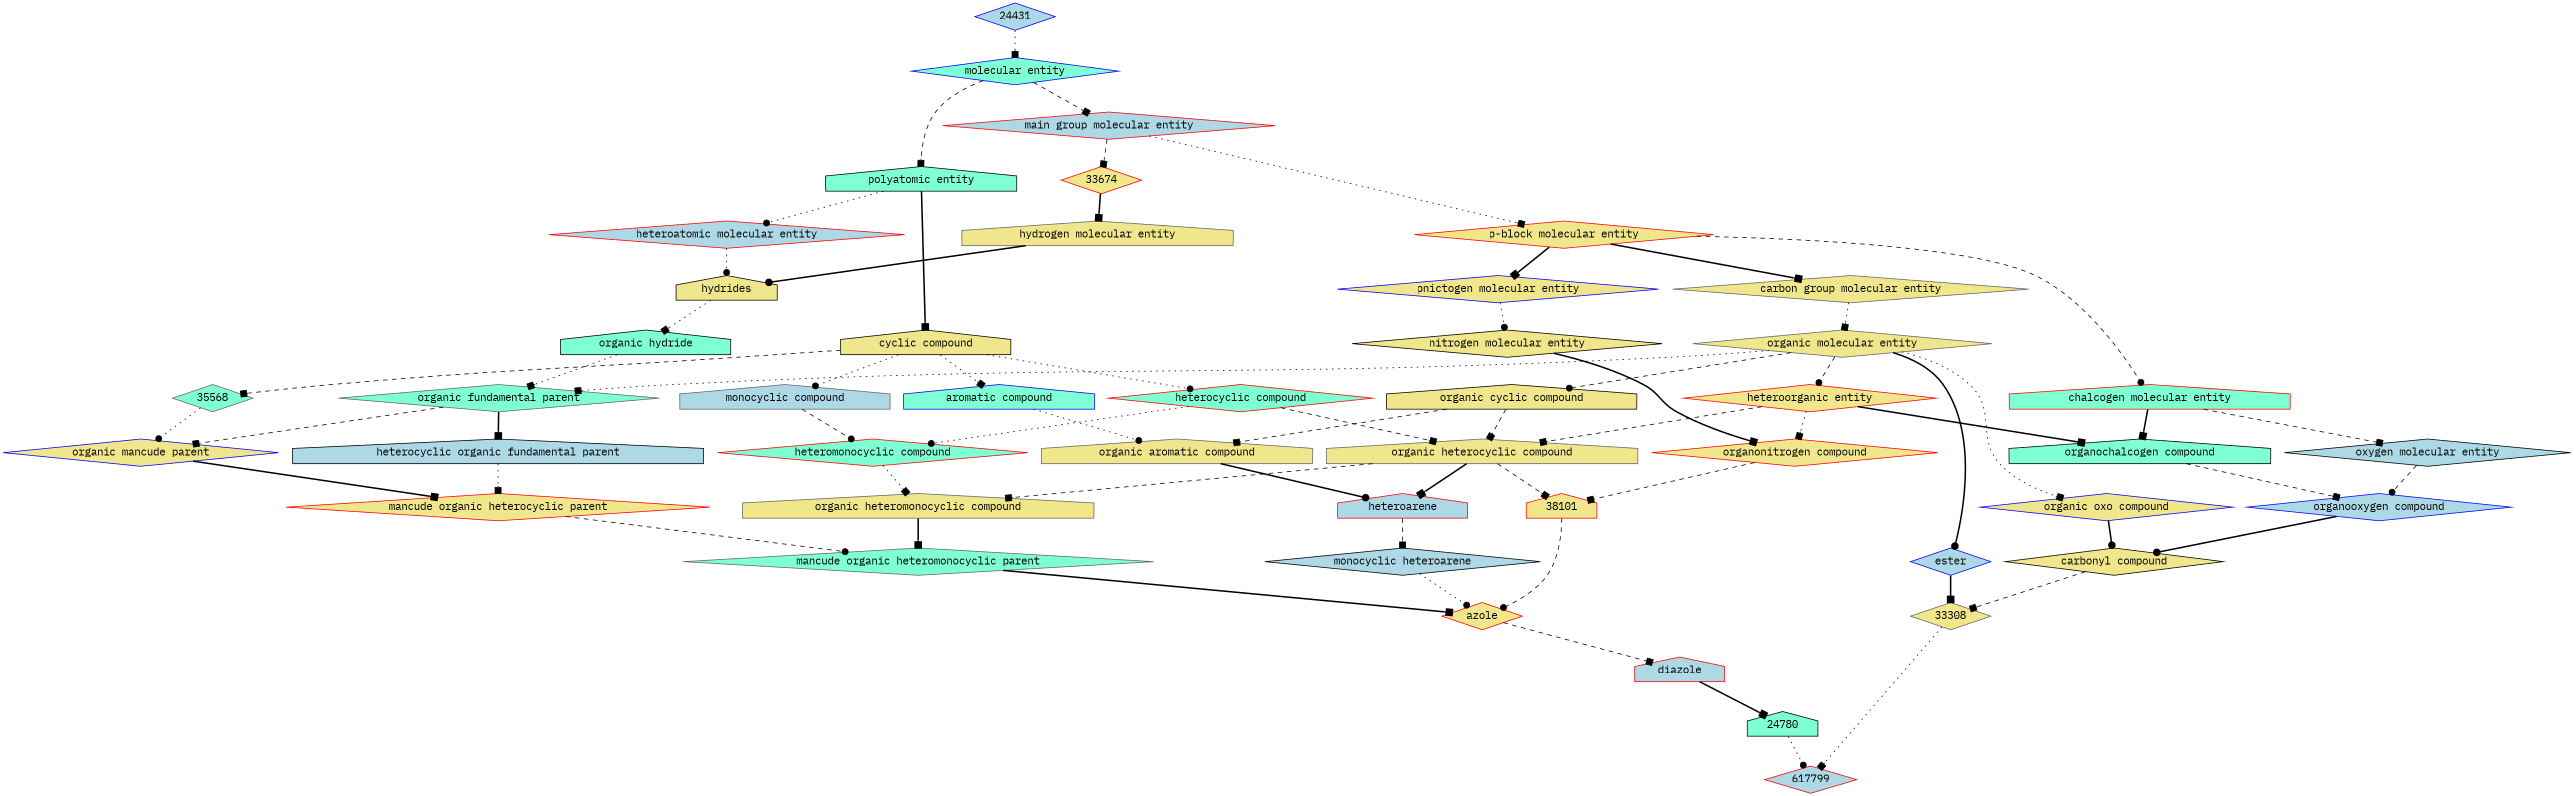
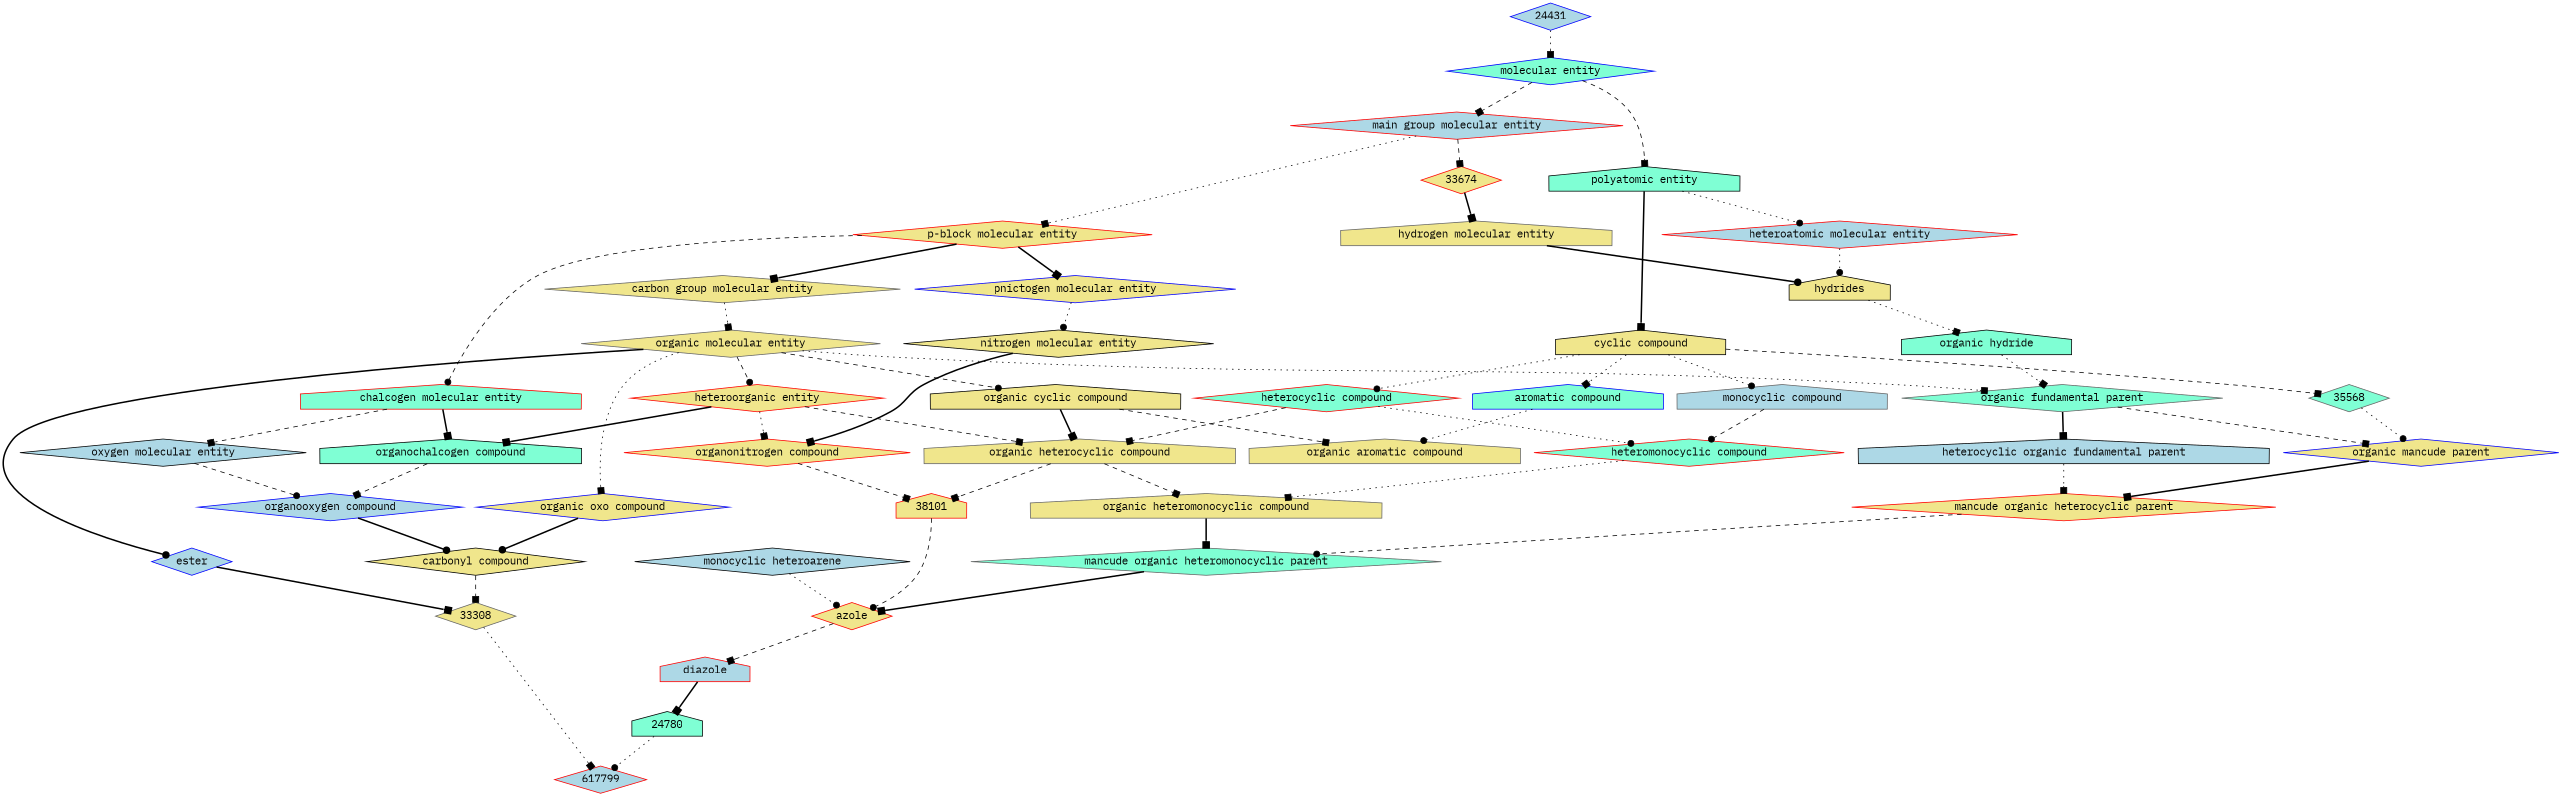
edge "organic cyclic compound" -> "organic heterocyclic compound": style dashed -> bold
node "heteroarene": removed
